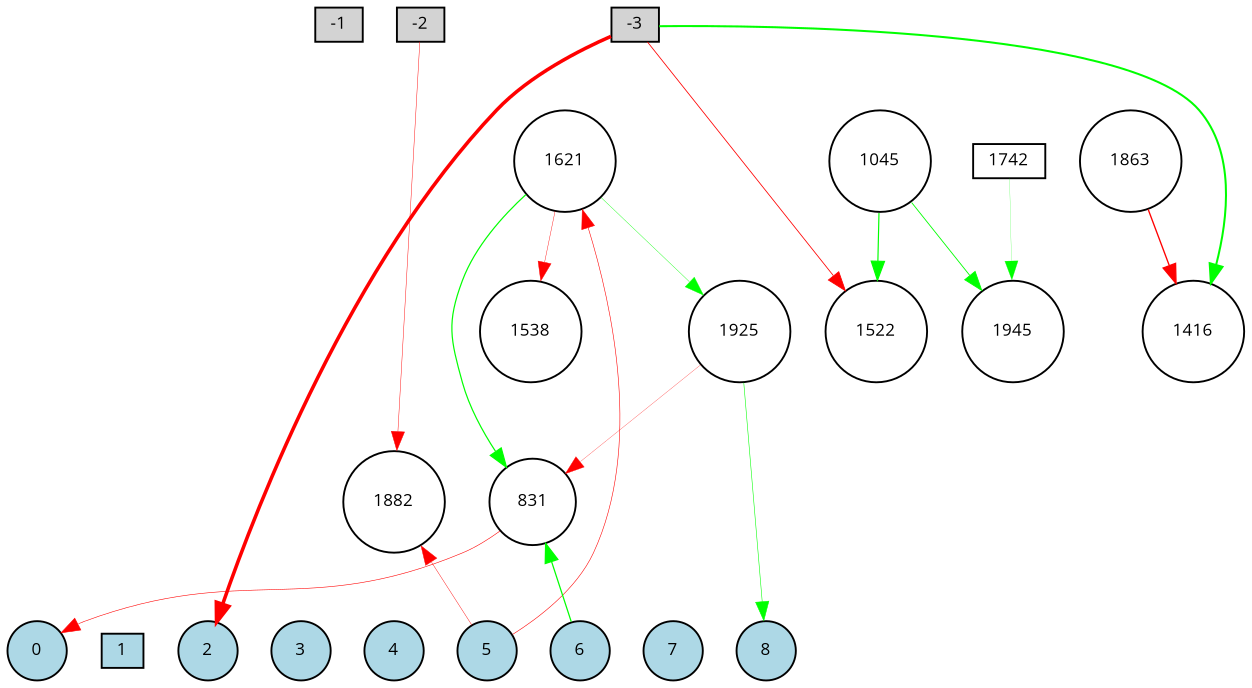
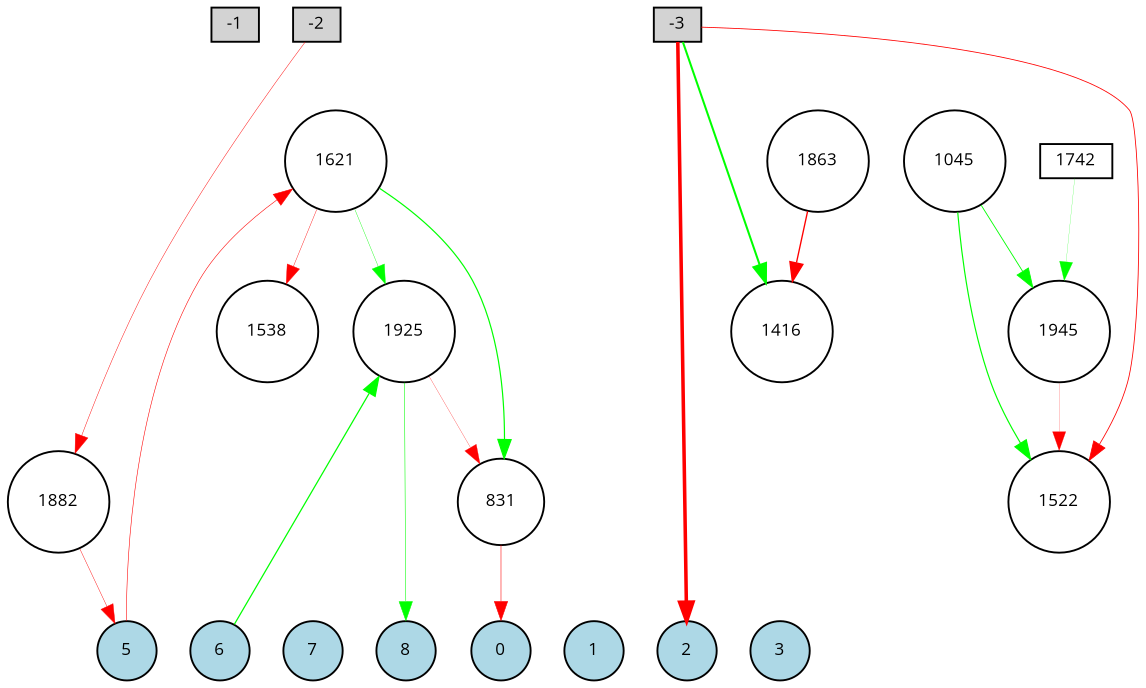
edge "1945" -> "1522": added
edge "6" -> "831": now "6" -> "1925"
edge "5" -> "1882": reversed
node "1": shape box -> circle
node "4": removed
